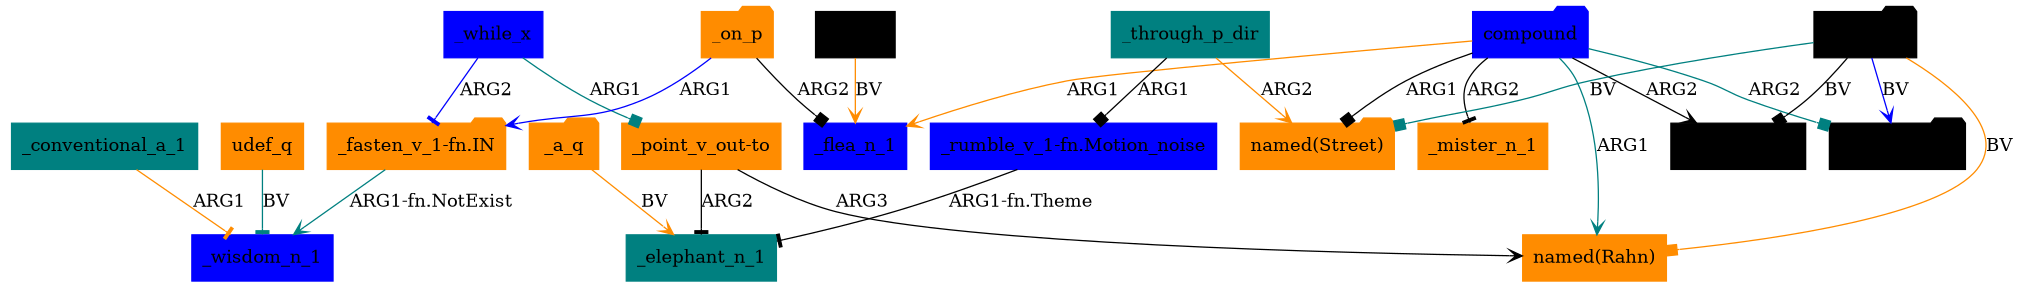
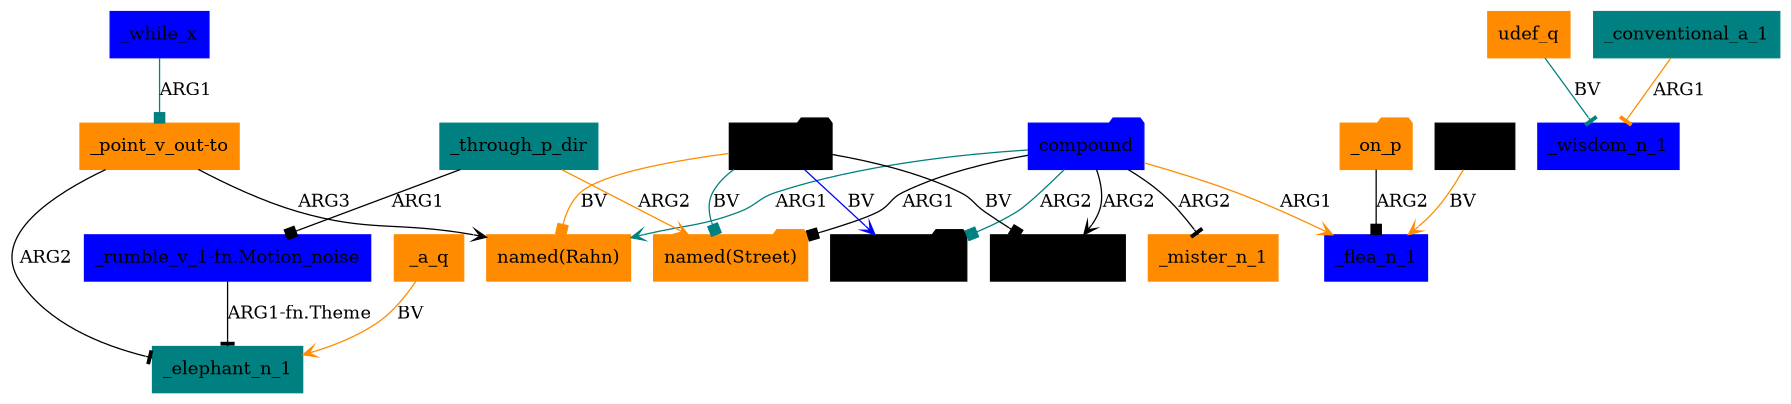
node "_fasten_v_1-fn.IN": removed
node "_a_q": shape folder -> box
